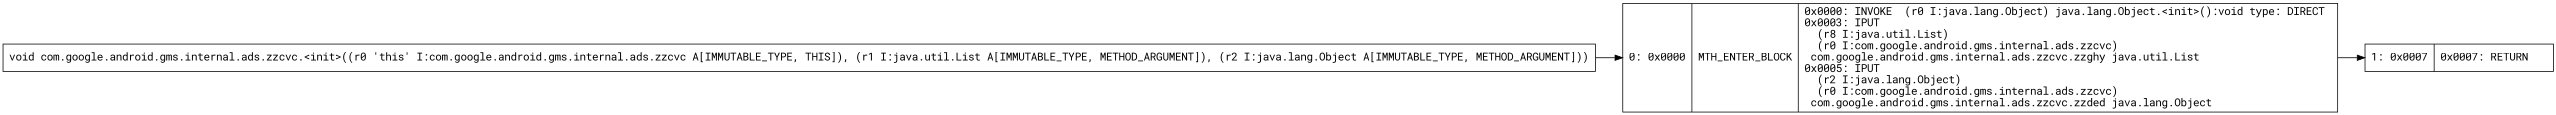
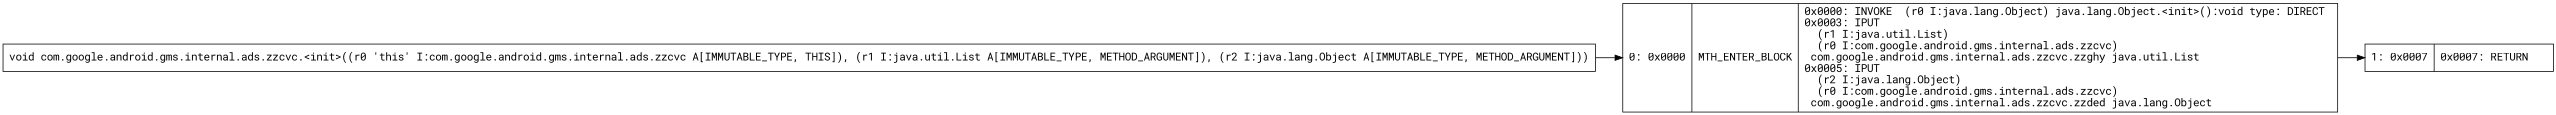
node "0: 0x0000": text "(r8 I:java.util.List)" -> "(r1 I:java.util.List)"
